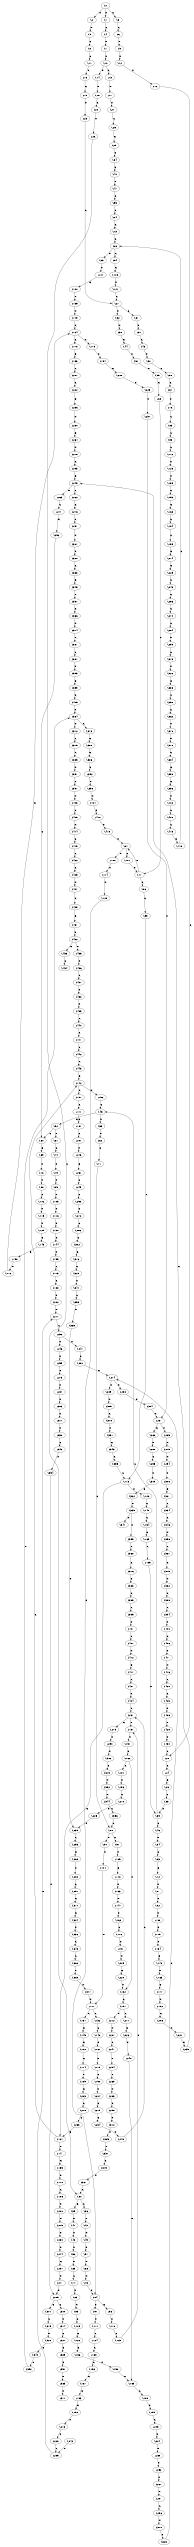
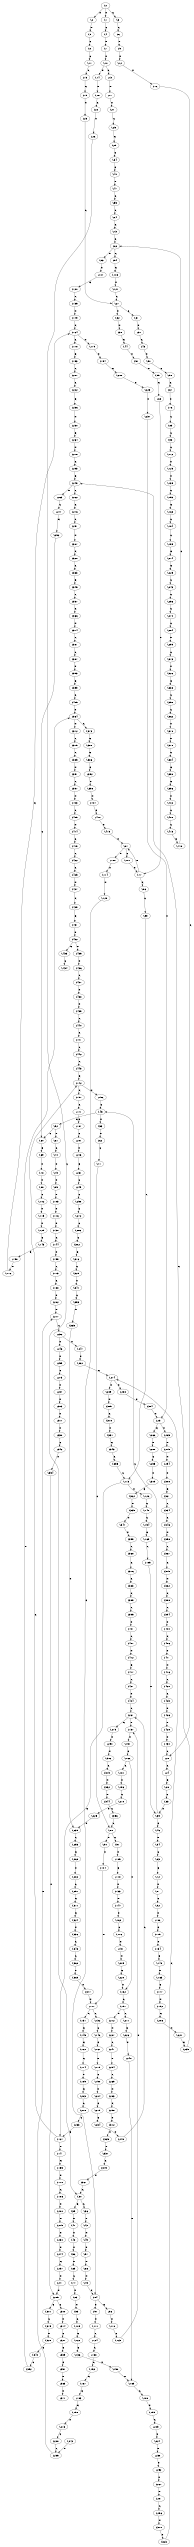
edge "S335" -> "S359": now "S347" -> "S359"
